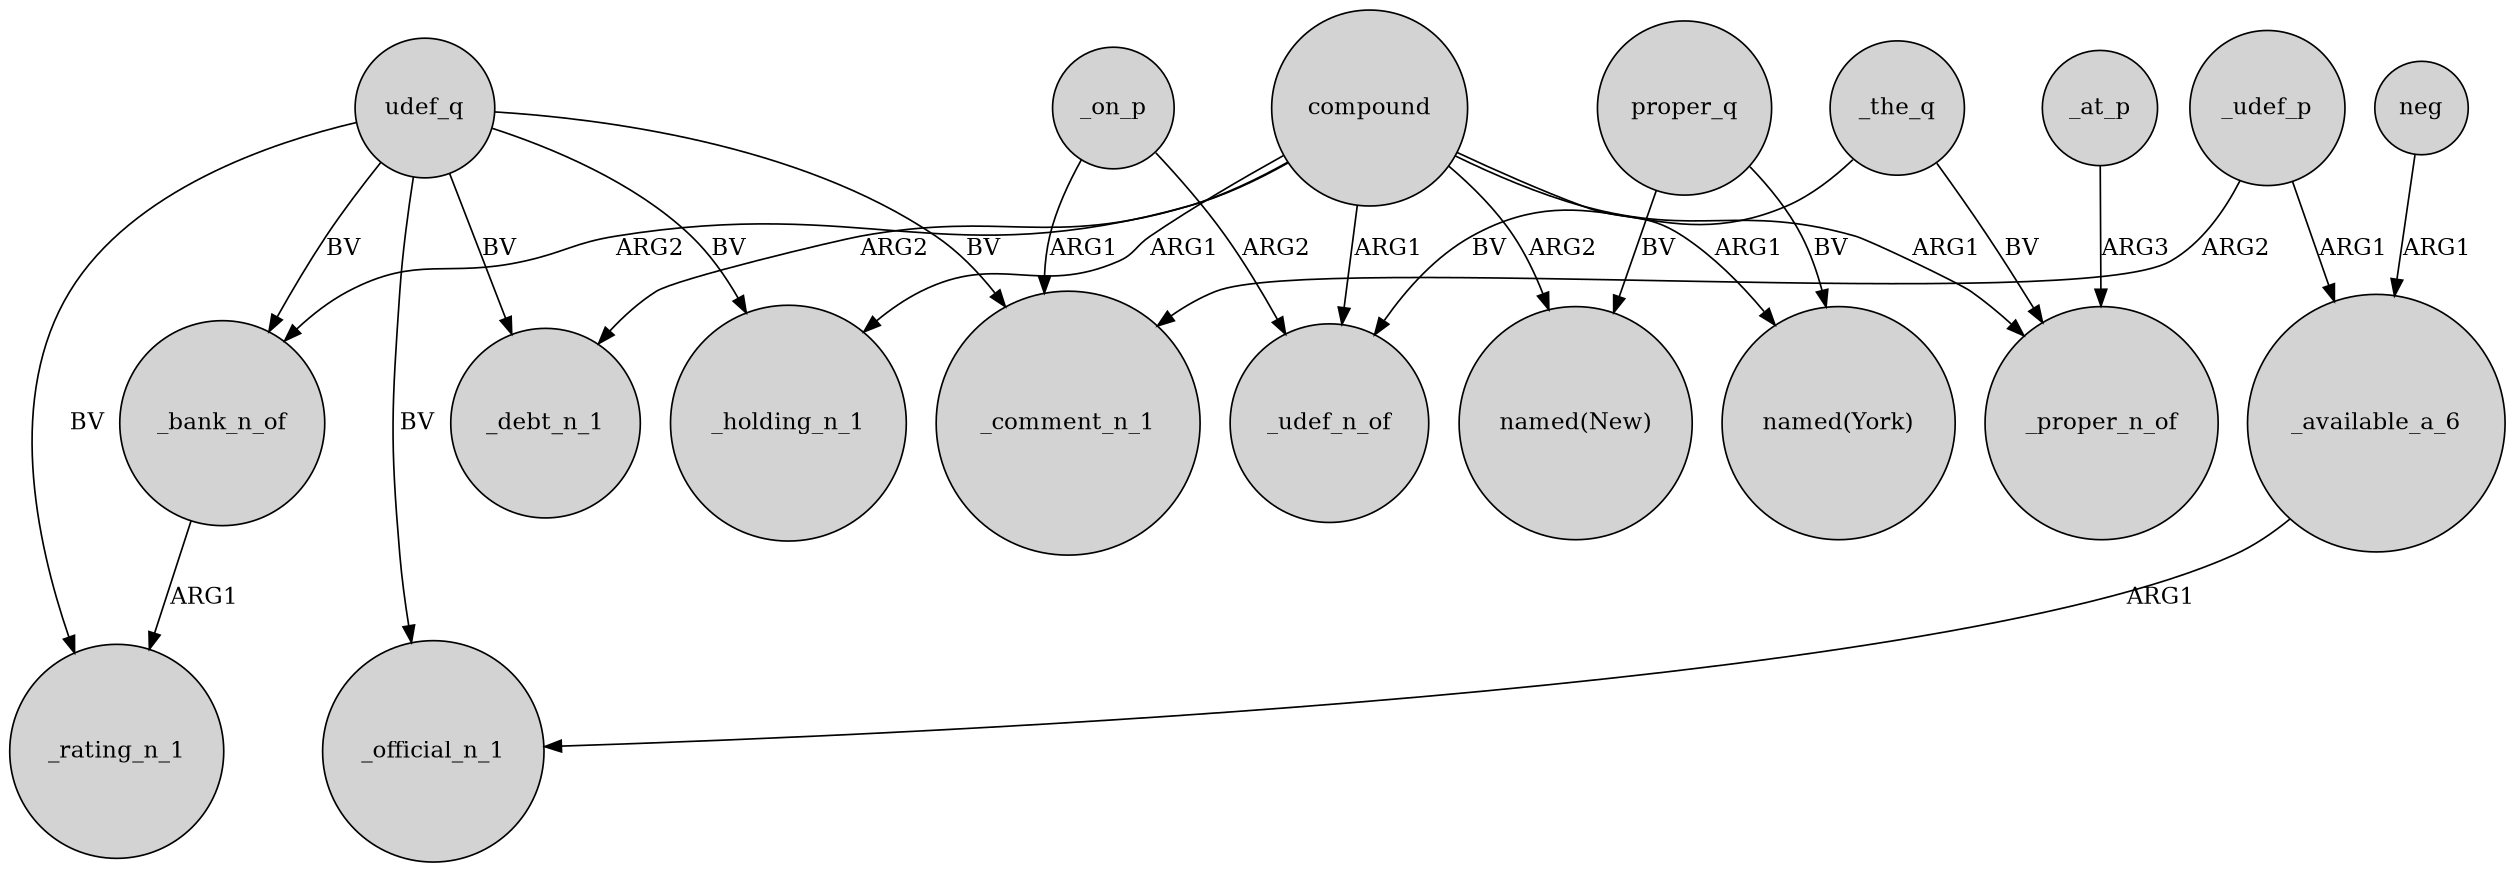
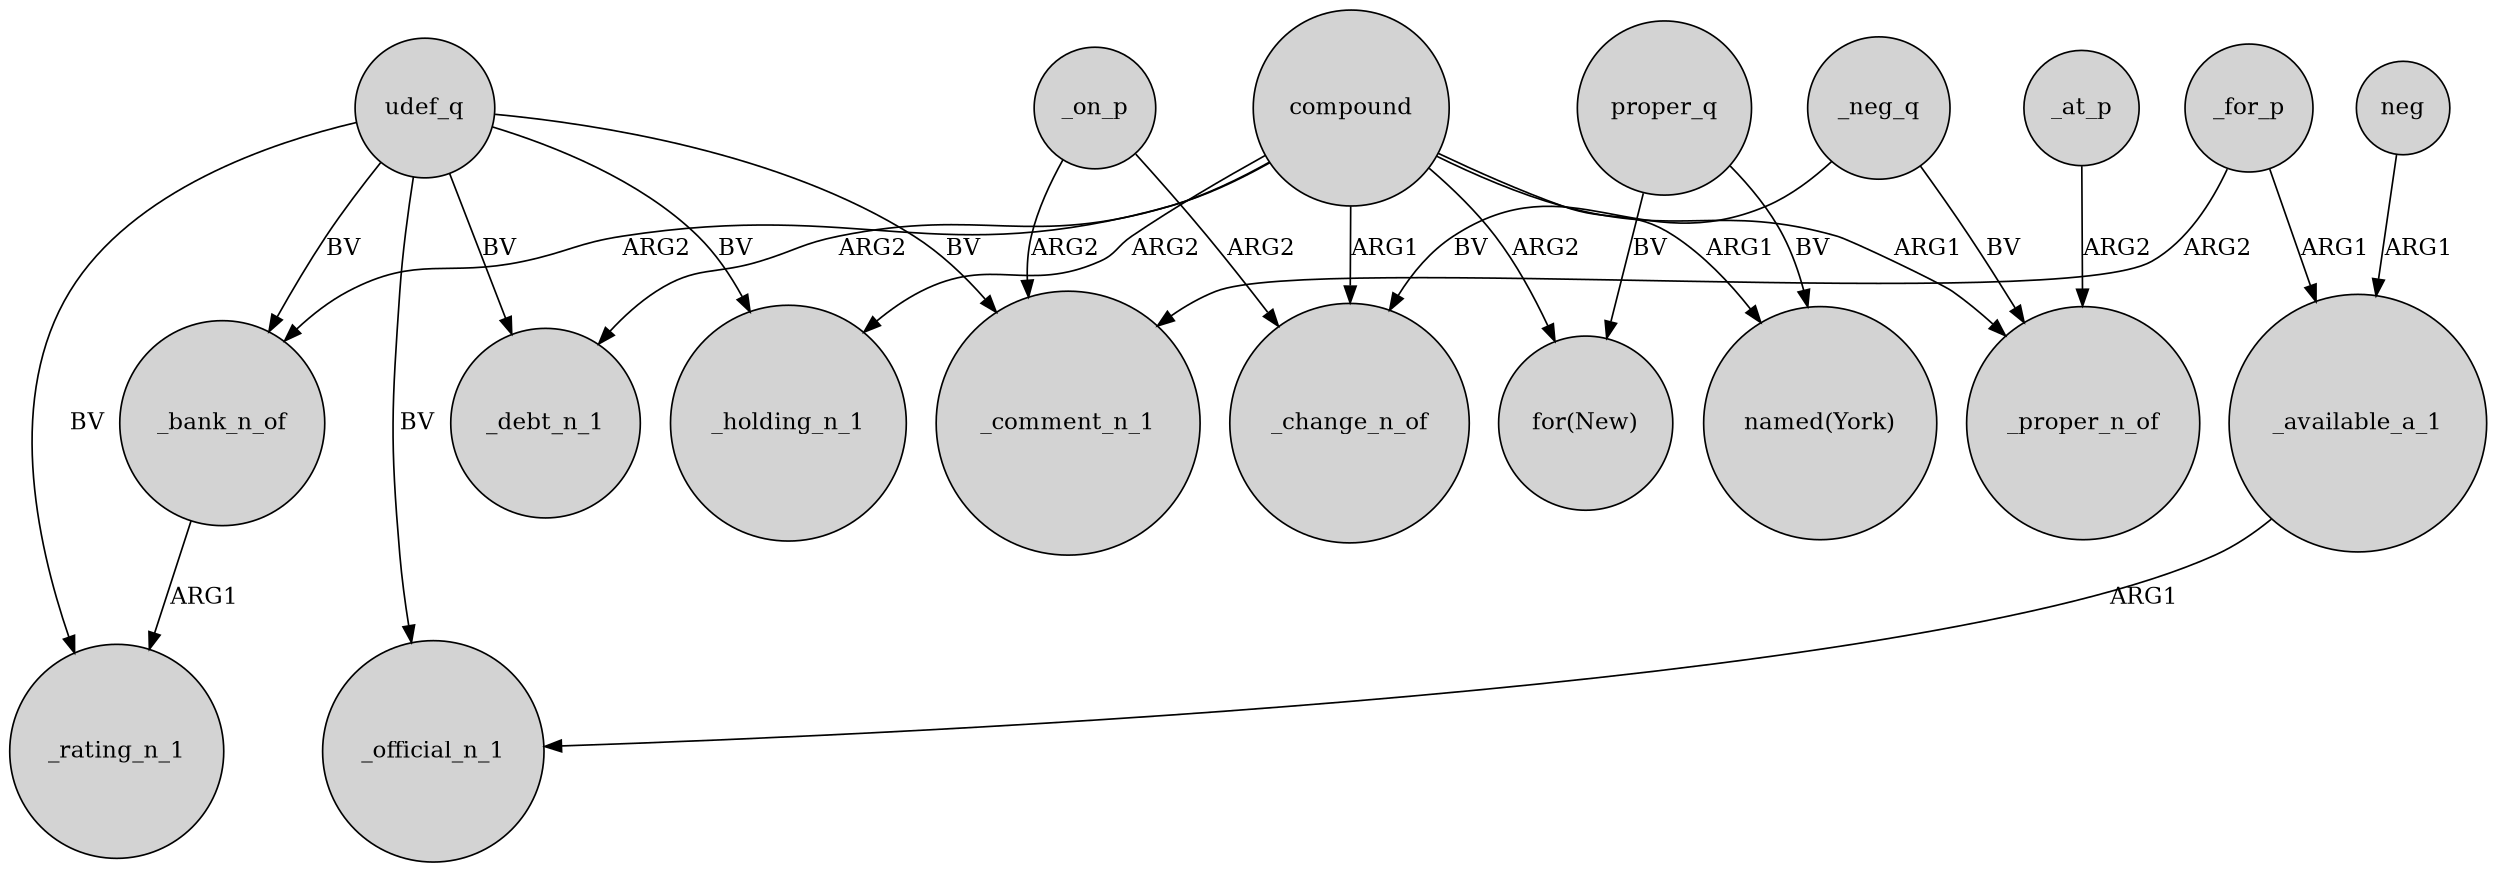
node "_the_q": label "_the_q" -> "_neg_q"
node "_udef_p": label "_udef_p" -> "_for_p"
edge "_on_p" -> "_comment_n_1": label "ARG1" -> "ARG2"
edge "compound" -> "_holding_n_1": label "ARG1" -> "ARG2"
edge "_at_p" -> "_proper_n_of": label "ARG3" -> "ARG2"
node "_udef_n_of": label "_udef_n_of" -> "_change_n_of"
node "named(New)": label "named(New)" -> "for(New)"
node "_available_a_6": label "_available_a_6" -> "_available_a_1"
